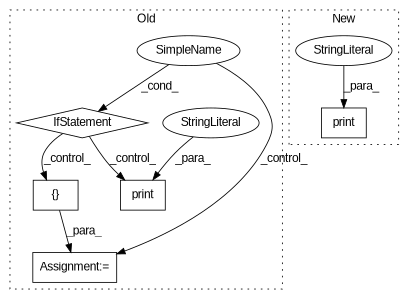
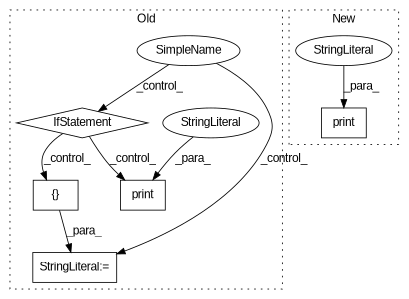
edge "SimpleName" -> "IfStatement": label "_cond_" -> "_control_"
node "Assignment:=": label "Assignment:=" -> "StringLiteral:="
